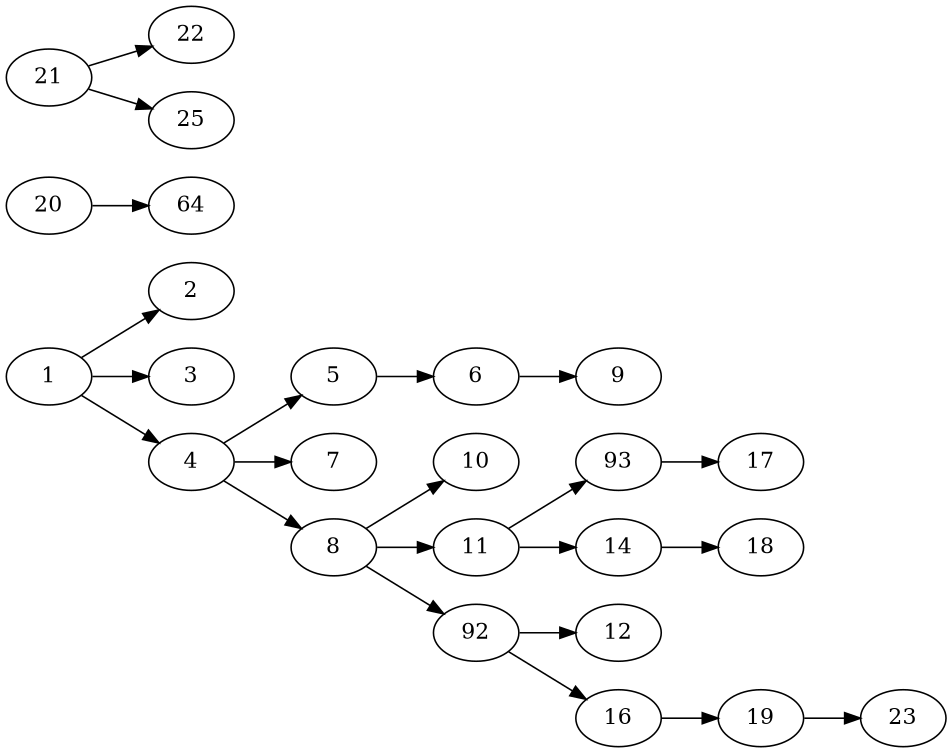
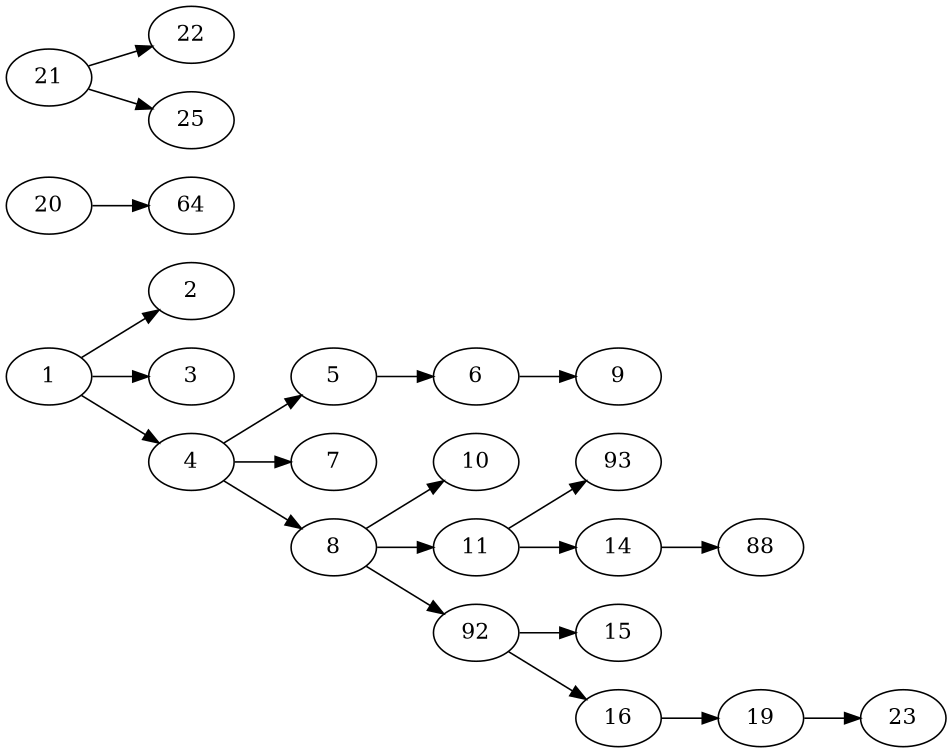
node "17": removed
node "18": label "18" -> "88"
node "12": label "12" -> "15"
